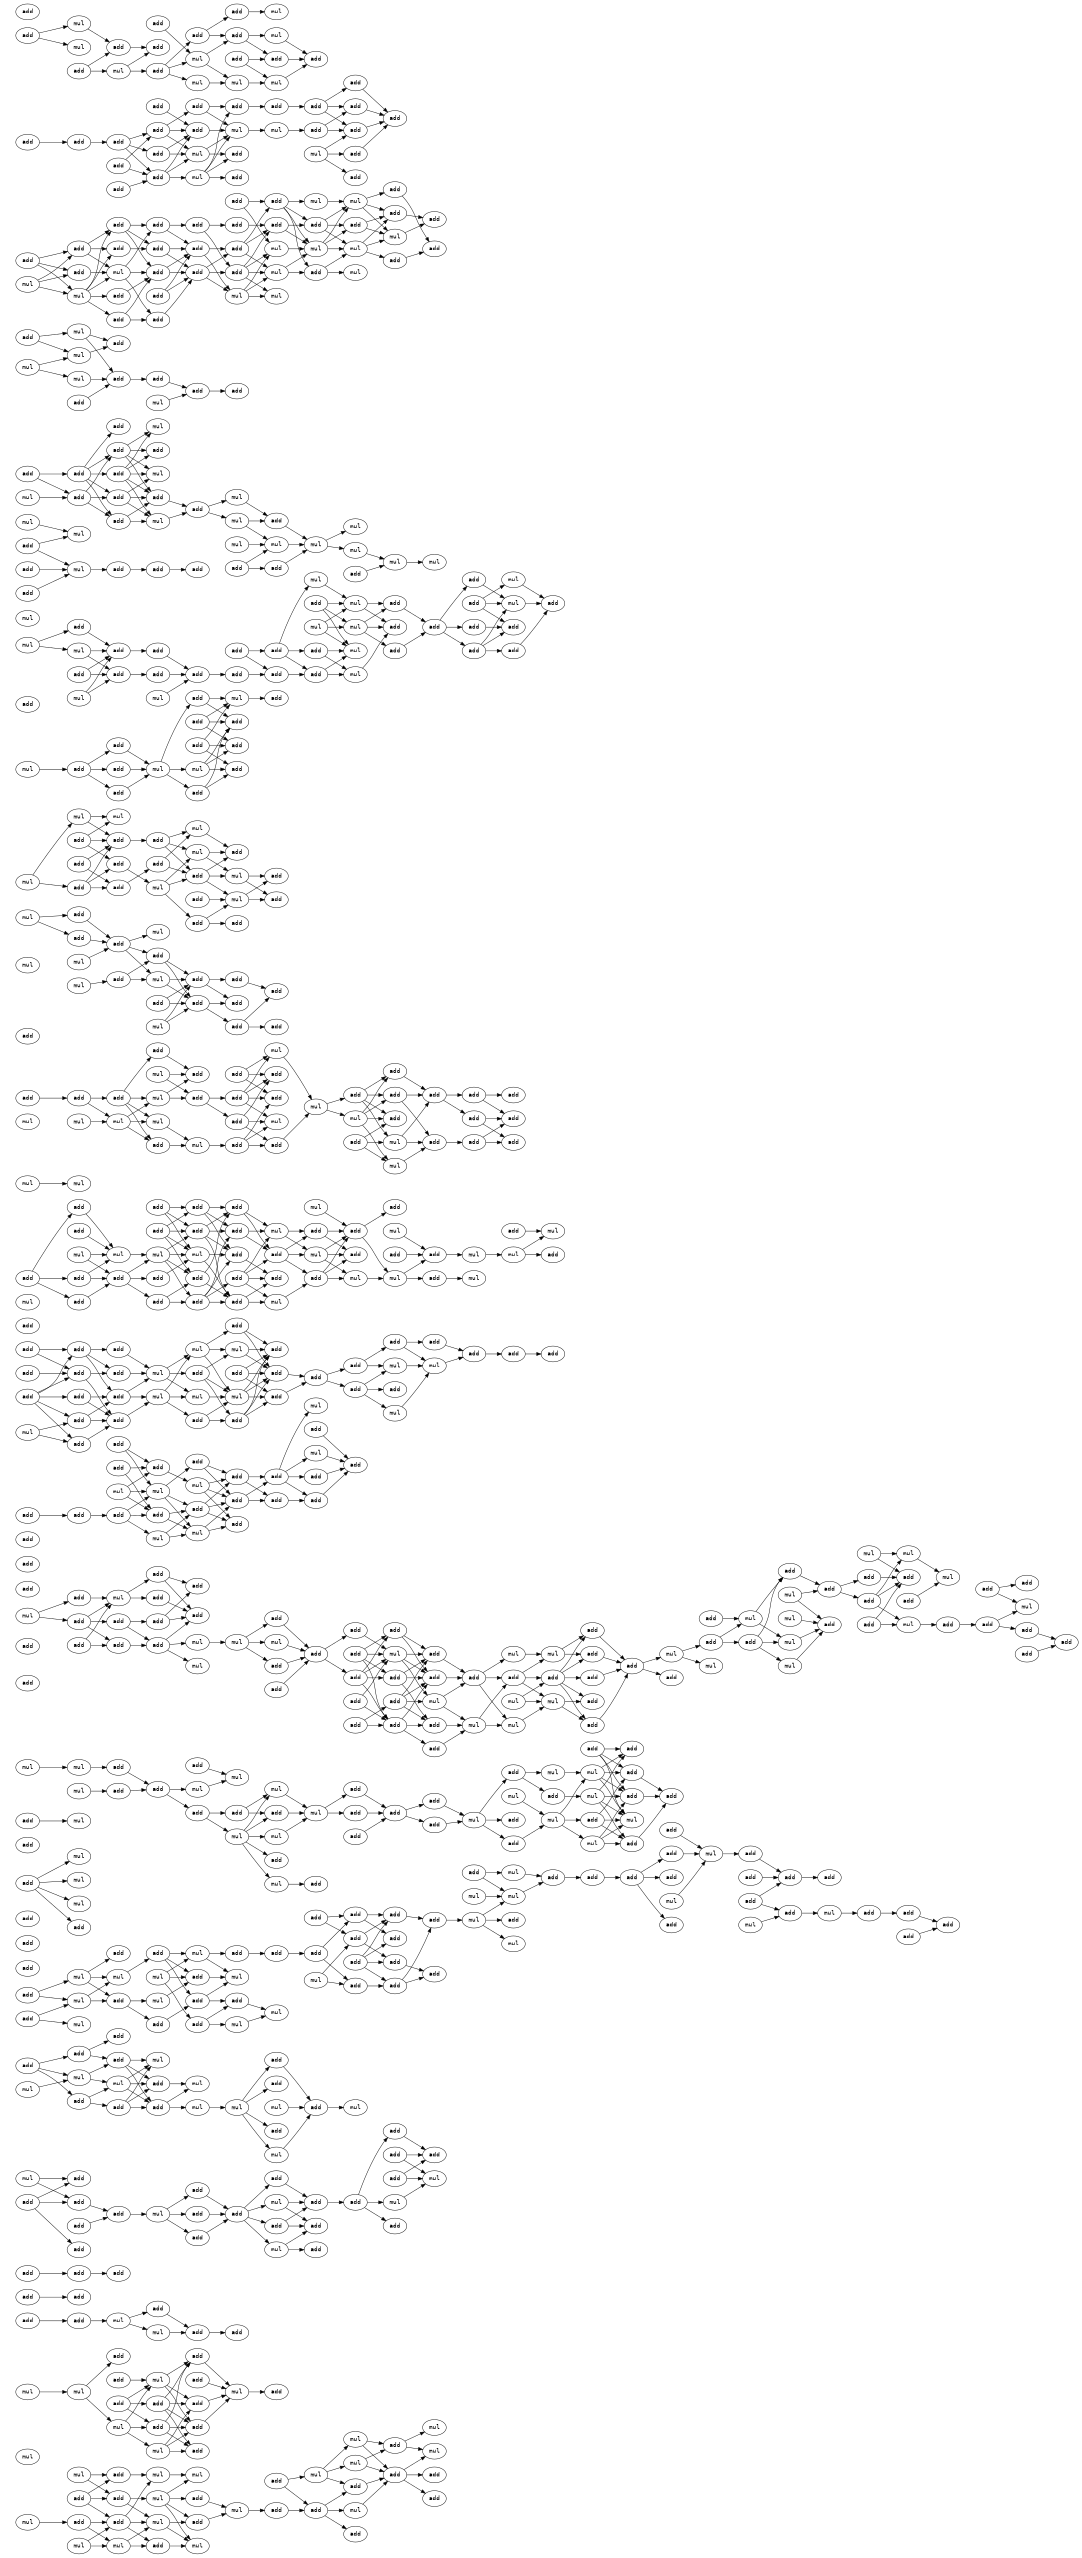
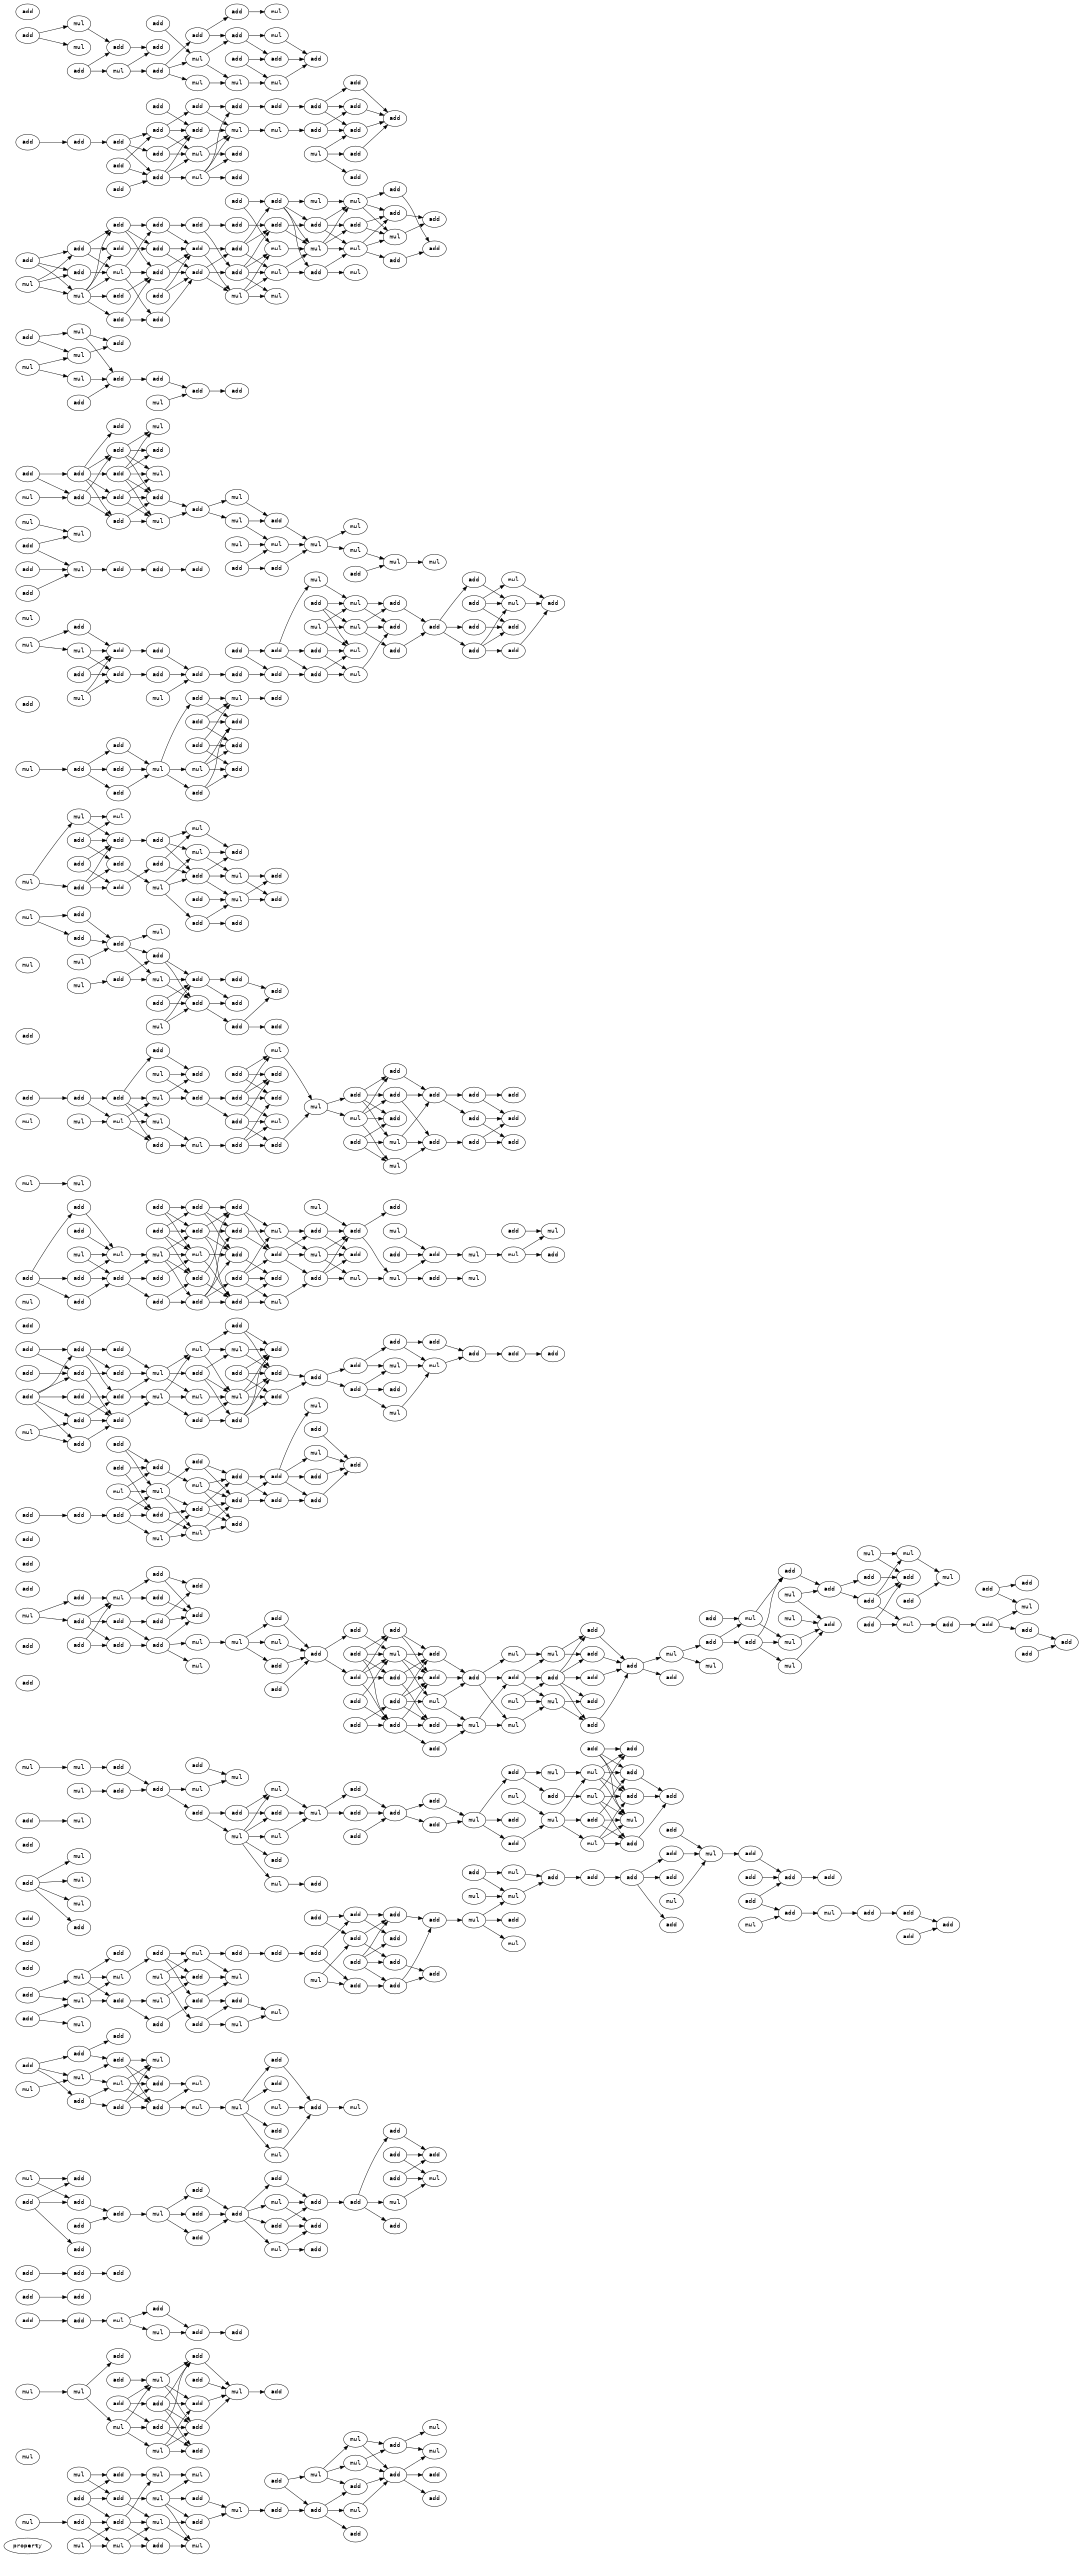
node "property": added
